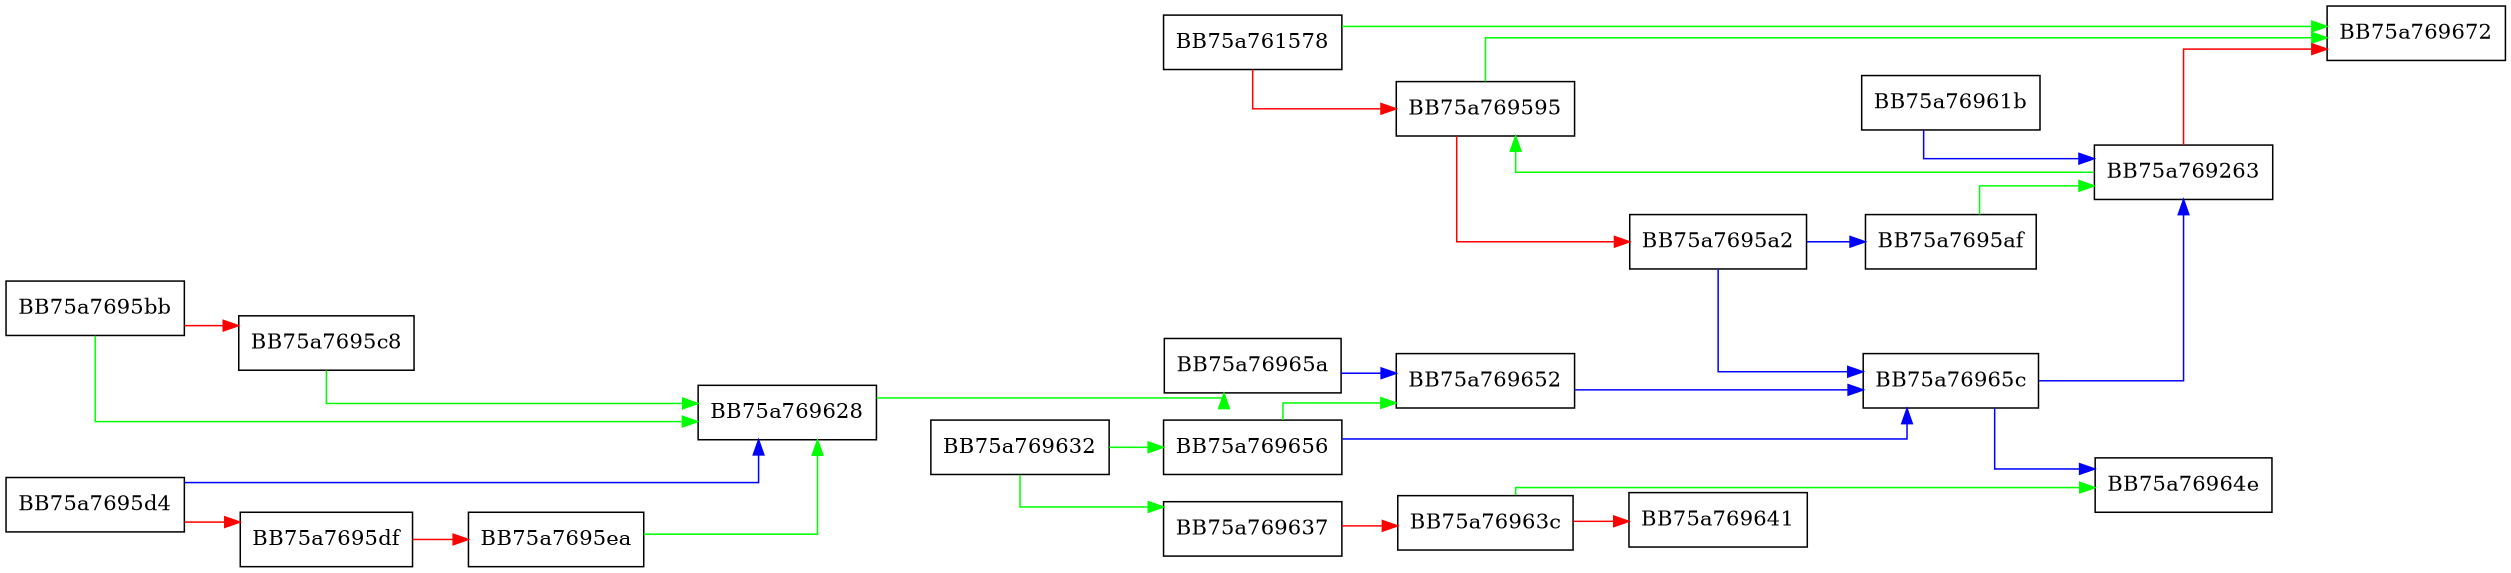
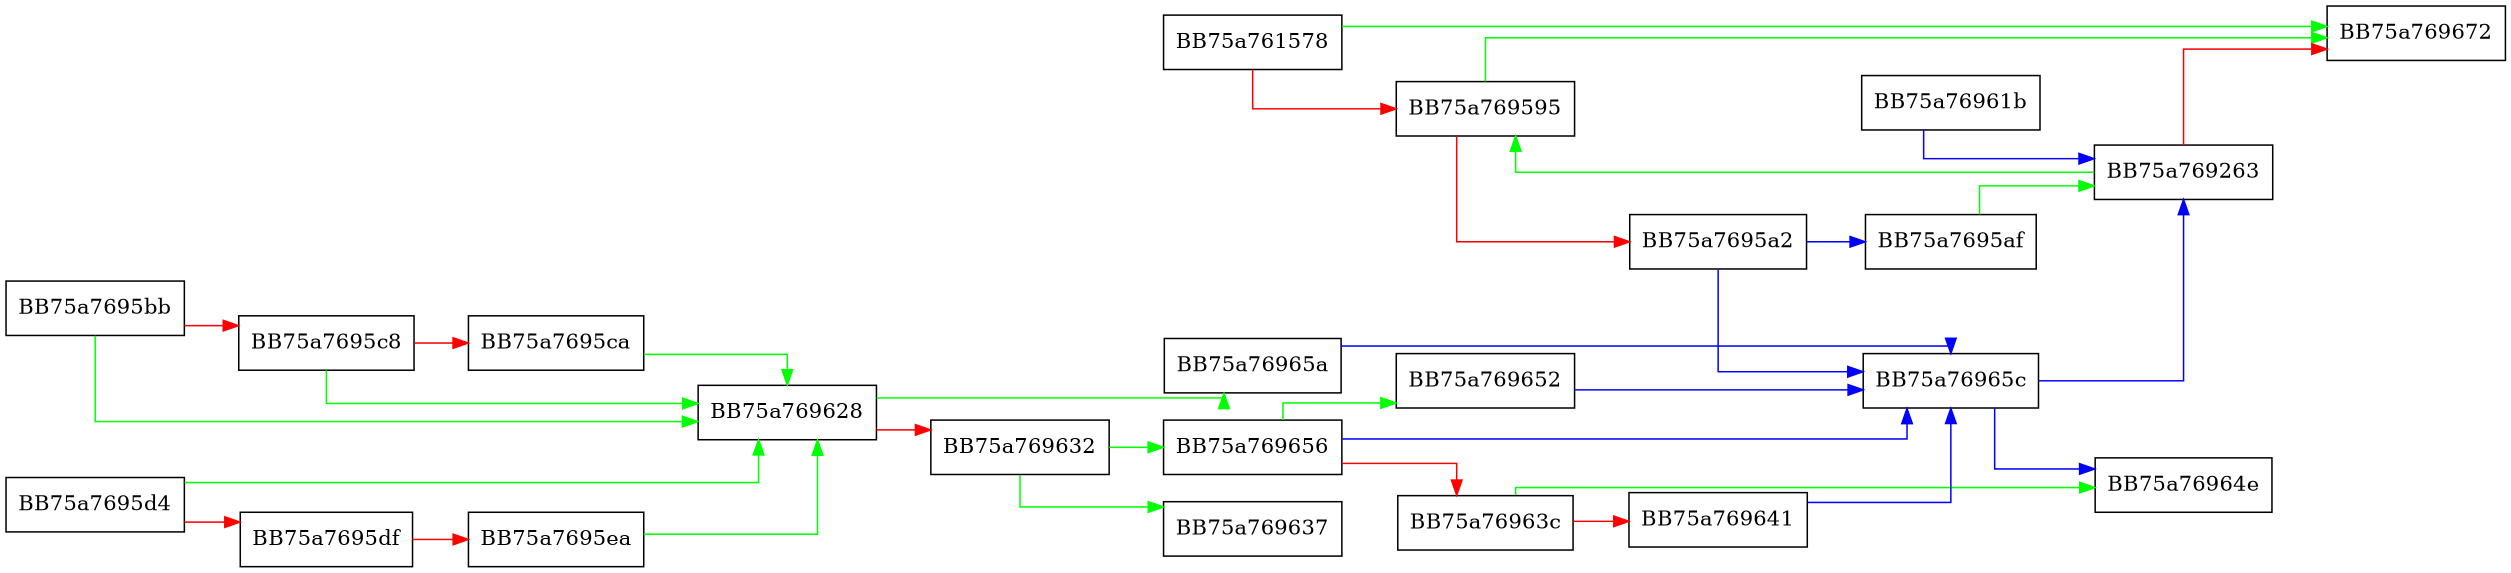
node "BB75a7695ca": added
edge "BB75a76965a" -> "BB75a769652": now "BB75a76965a" -> "BB75a76965c"
edge "BB75a769628" -> "BB75a769632": added
edge "BB75a7695d4" -> "BB75a769628": color blue -> green
edge "BB75a769641" -> "BB75a76965c": added
edge "BB75a769637" -> "BB75a76963c": now "BB75a769656" -> "BB75a76963c"
